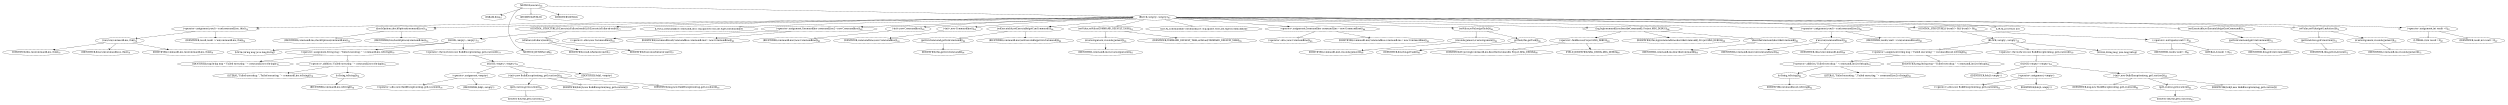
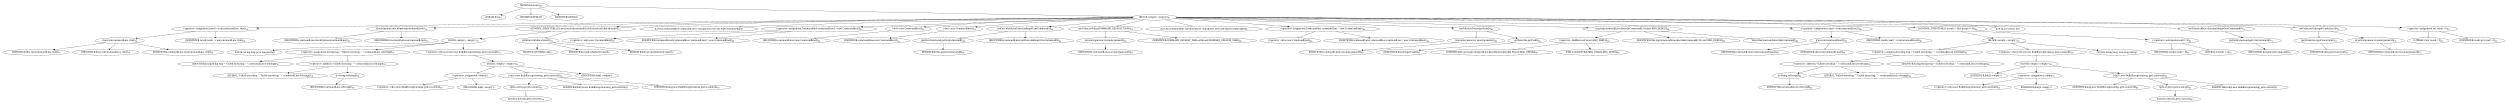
edge "(METHOD,execute)" -> "(METHOD_RETURN,void)": now "(isFailure,isFailure(result))" -> "(METHOD_RETURN,void)"
edge "(getTask,this.getTask())" -> "(IDENTIFIER,this,this.getTask())": arrowhead normal -> tee
node "(IDENTIFIER,commandLine,describeCommand())": removed
